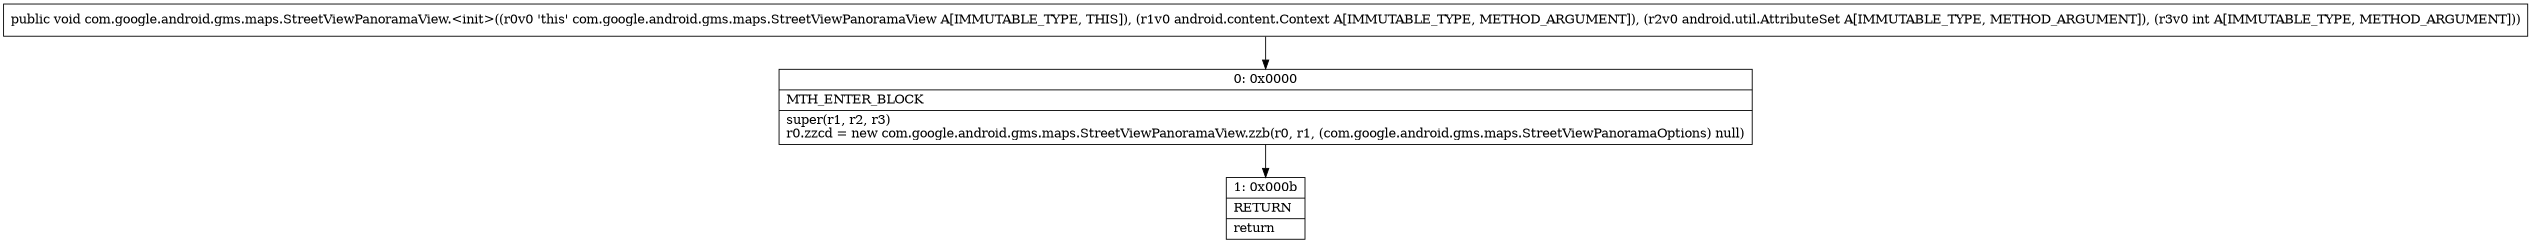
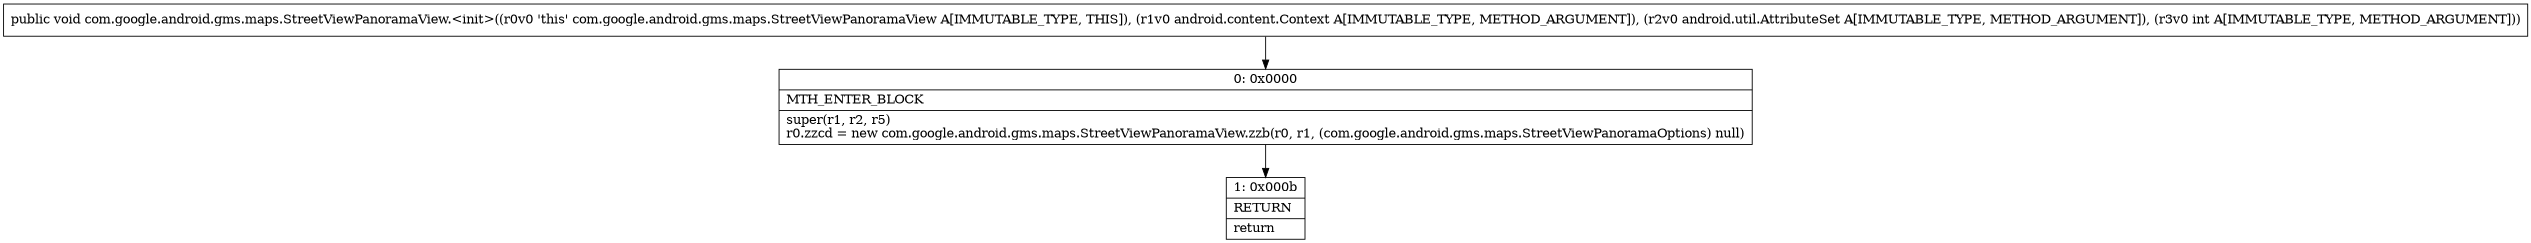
node "0: 0x0000": text "super(r1, r2, r3)" -> "super(r1, r2, r5)"
